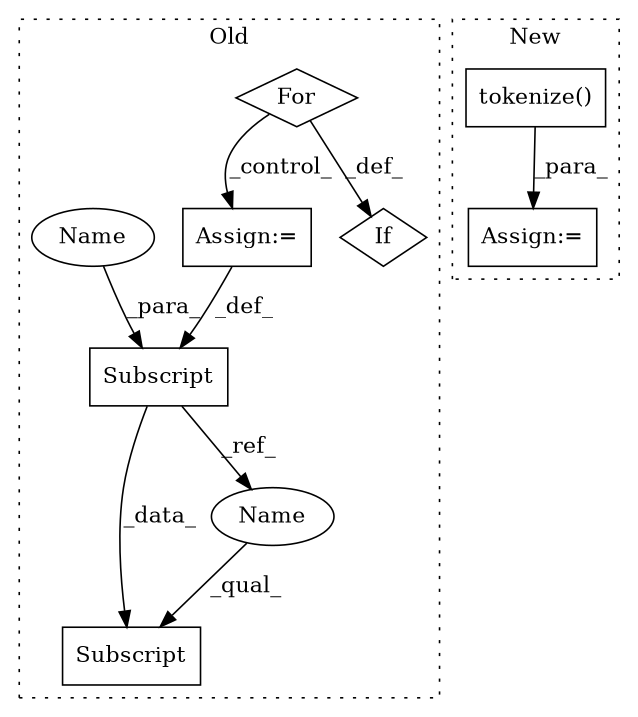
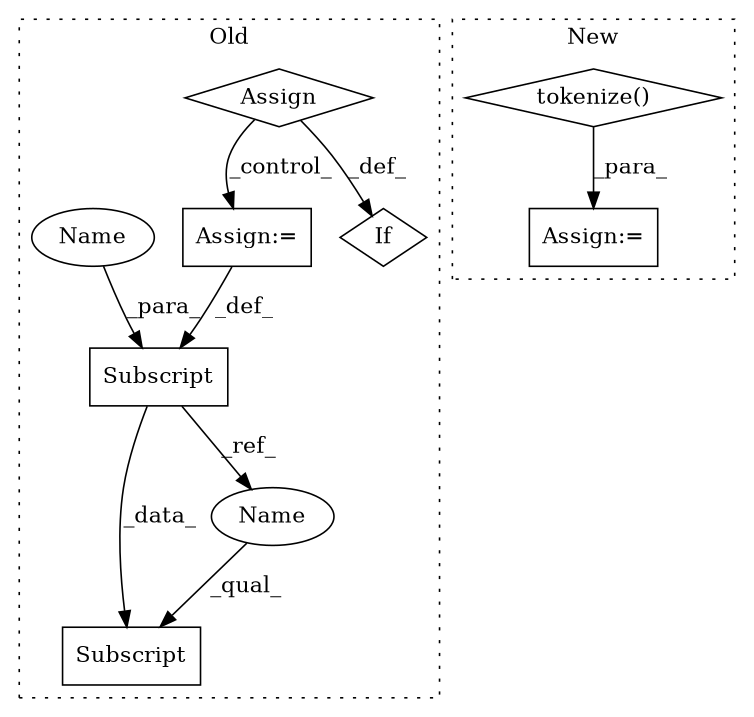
node "For": label "For" -> "Assign"
node "tokenize()": shape box -> diamond
